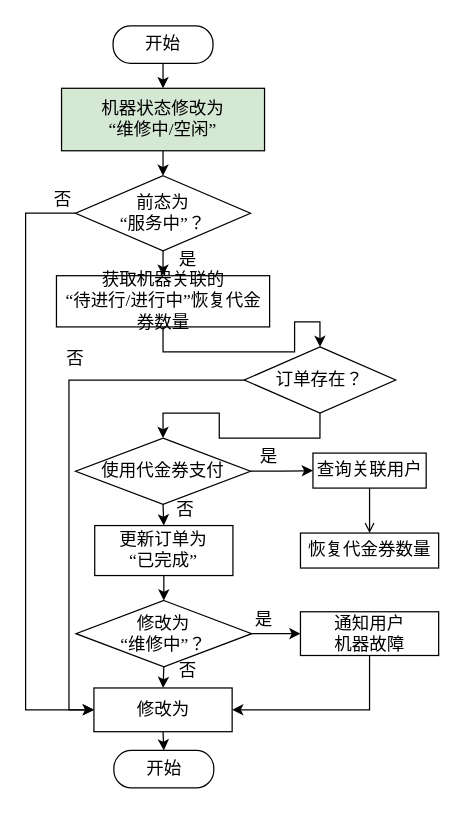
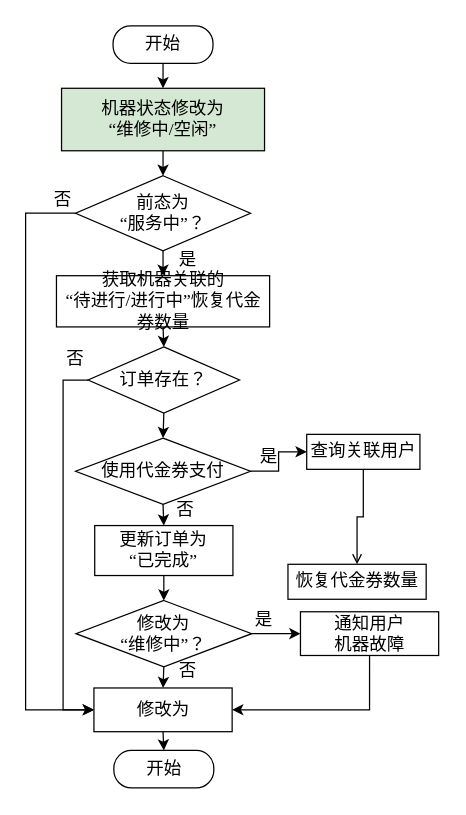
node "订单存在？": moved (320, 380) -> (164, 380)
node "查询关联用户": moved (370, 471) -> (364, 452)
node "恢复代金券数量": moved (370, 551) -> (357, 582)
